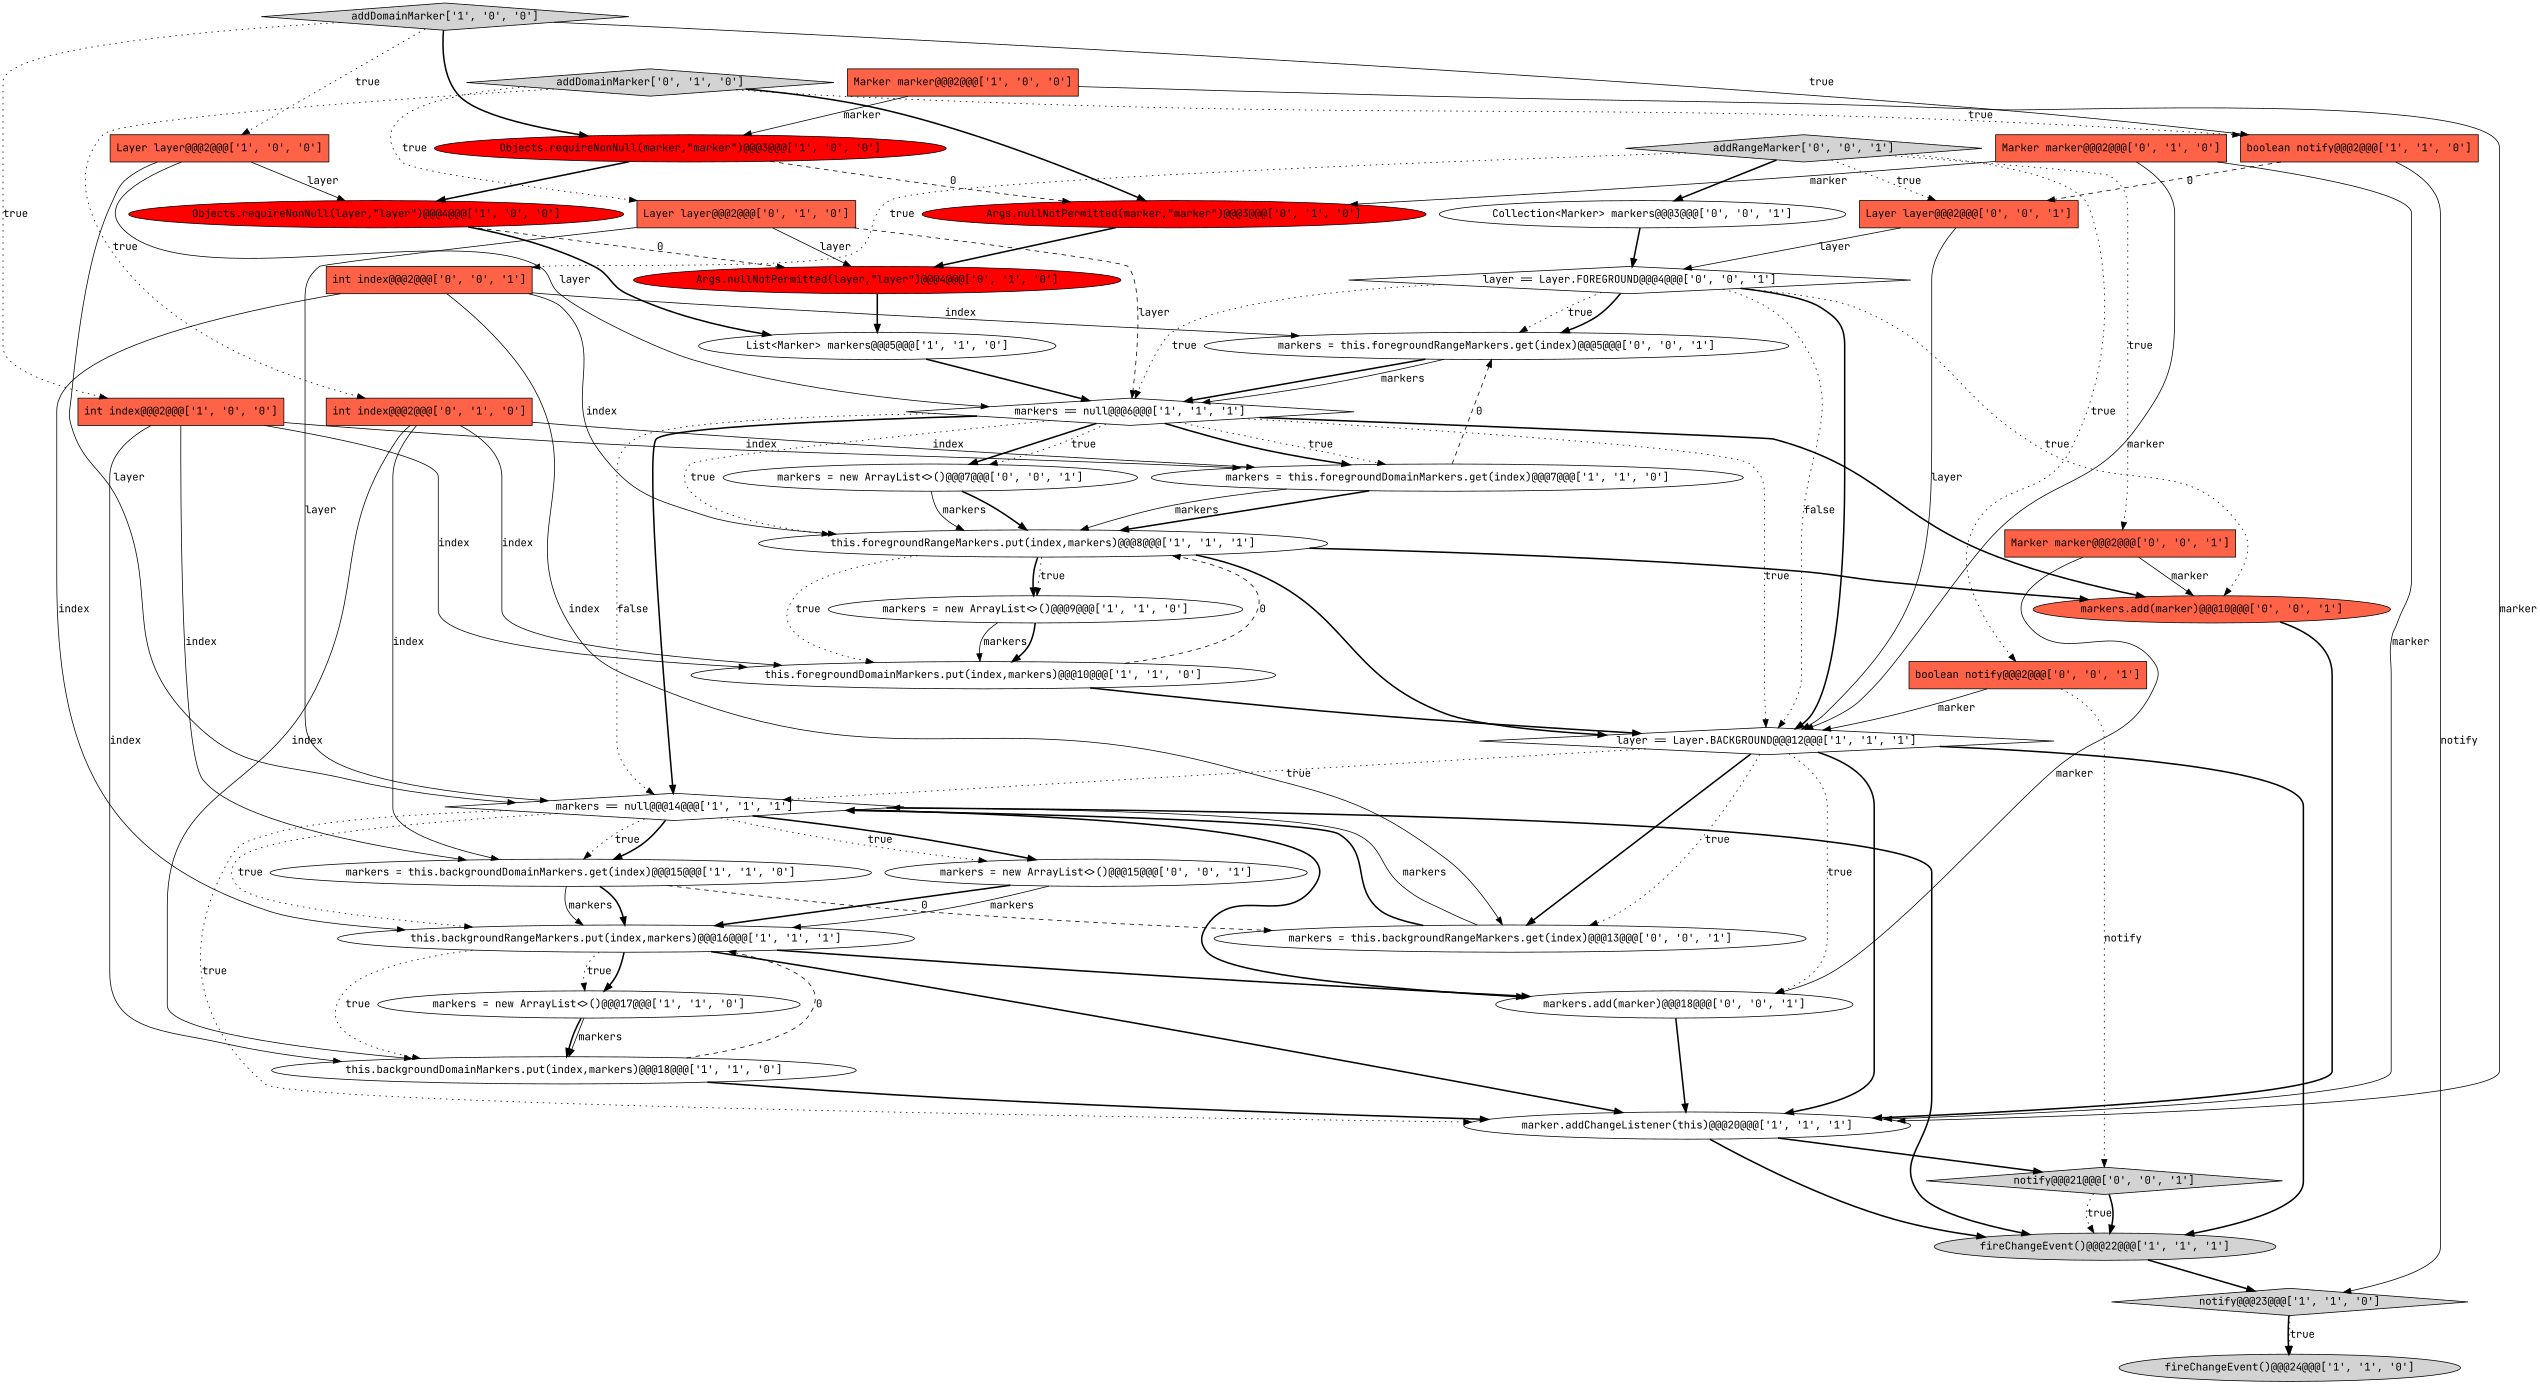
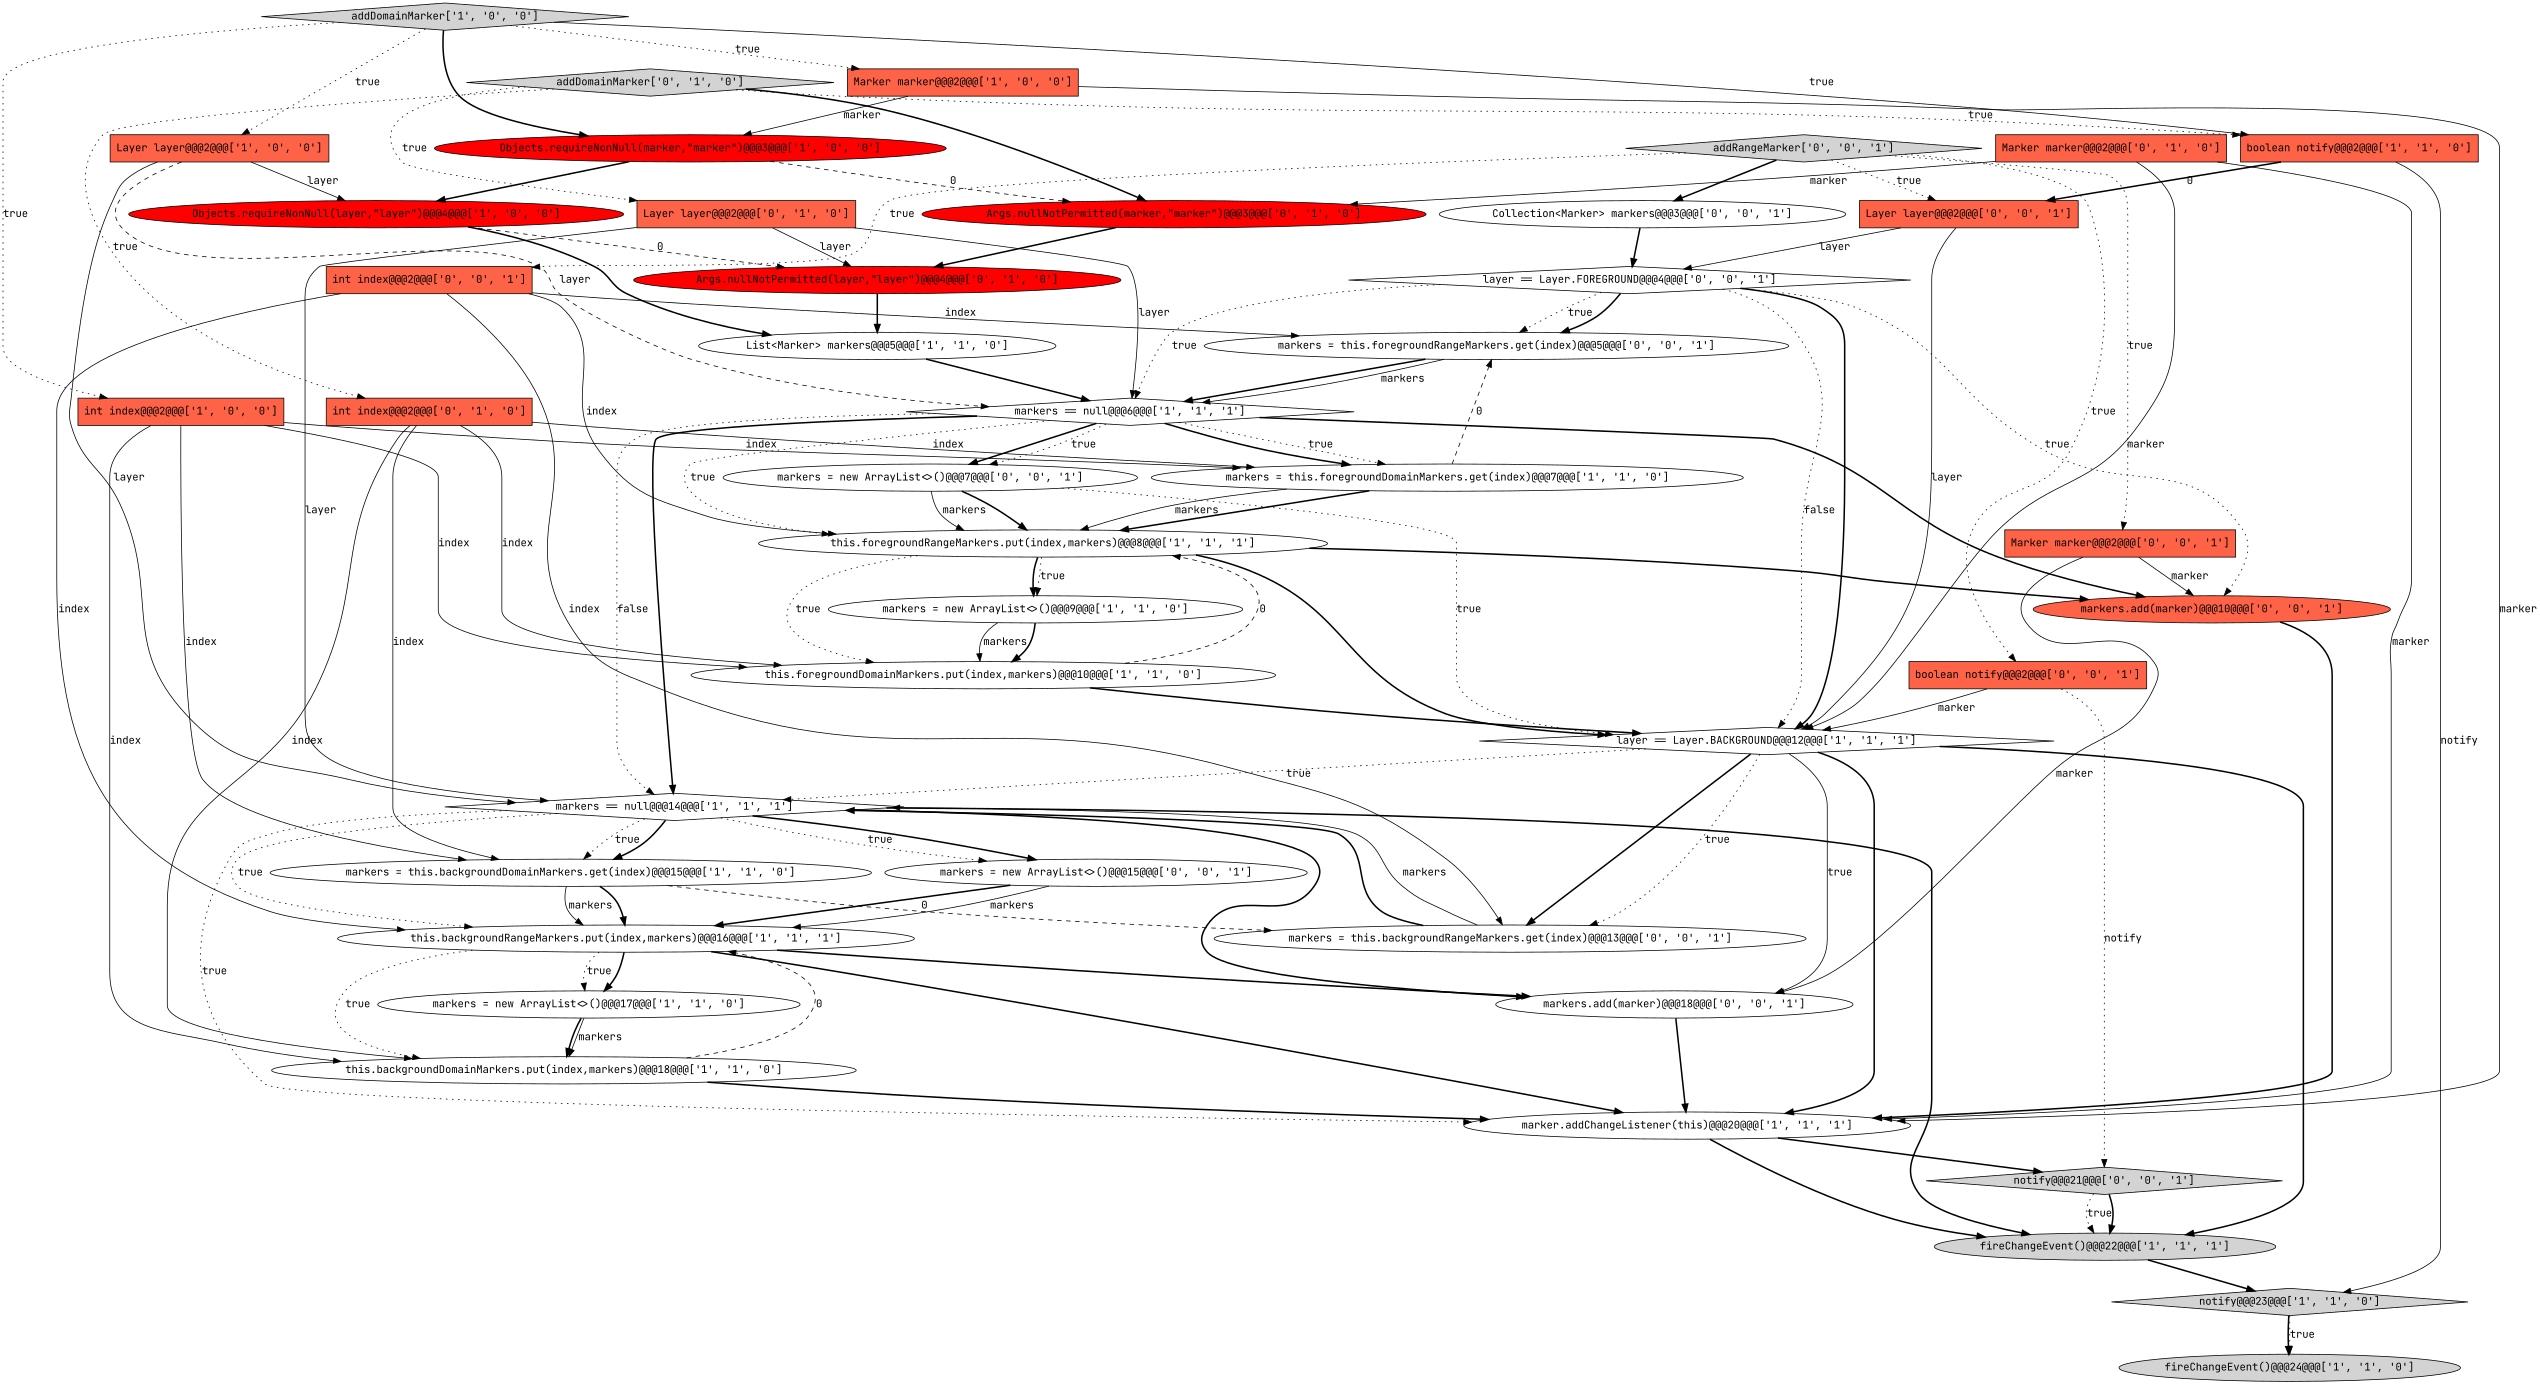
edge "addDomainMarker['1', '0', '0']" -> "Marker marker@@@2@@@['1', '0', '0']": added, label "true"
edge "boolean notify@@@2@@@['1', '1', '0']" -> "Layer layer@@@2@@@['0', '0', '1']": style dashed -> bold
edge "Layer layer@@@2@@@['0', '1', '0']" -> "markers == null@@@6@@@['1', '1', '1']": style dashed -> solid
edge "Layer layer@@@2@@@['1', '0', '0']" -> "markers == null@@@6@@@['1', '1', '1']": style solid -> dashed
edge "markers == null@@@6@@@['1', '1', '1']" -> "layer == Layer.BACKGROUND@@@12@@@['1', '1', '1']": now "markers = new ArrayList<>()@@@7@@@['0', '0', '1']" -> "layer == Layer.BACKGROUND@@@12@@@['1', '1', '1']"
edge "layer == Layer.BACKGROUND@@@12@@@['1', '1', '1']" -> "markers.add(marker)@@@18@@@['0', '0', '1']": style dotted -> solid
